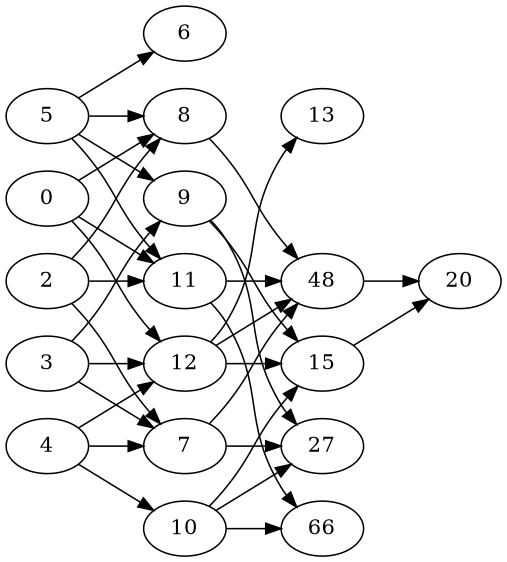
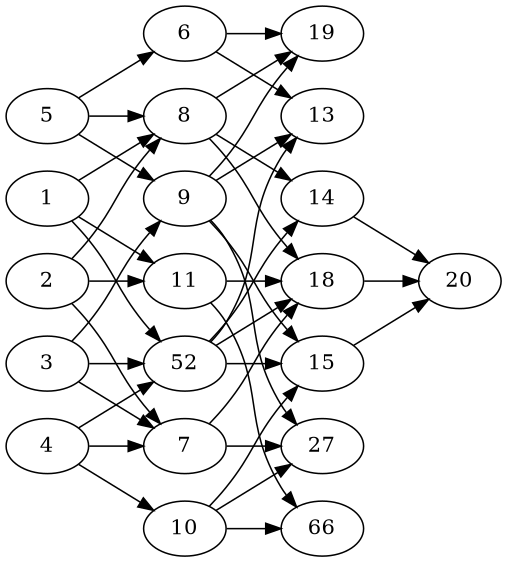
node "19": added
edge "6" -> "13": added
edge "9" -> "13": added
edge "5" -> "11": removed
node "0": label "0" -> "1"
node "14": added
node "48": label "48" -> "18"
node "12": label "12" -> "52"
